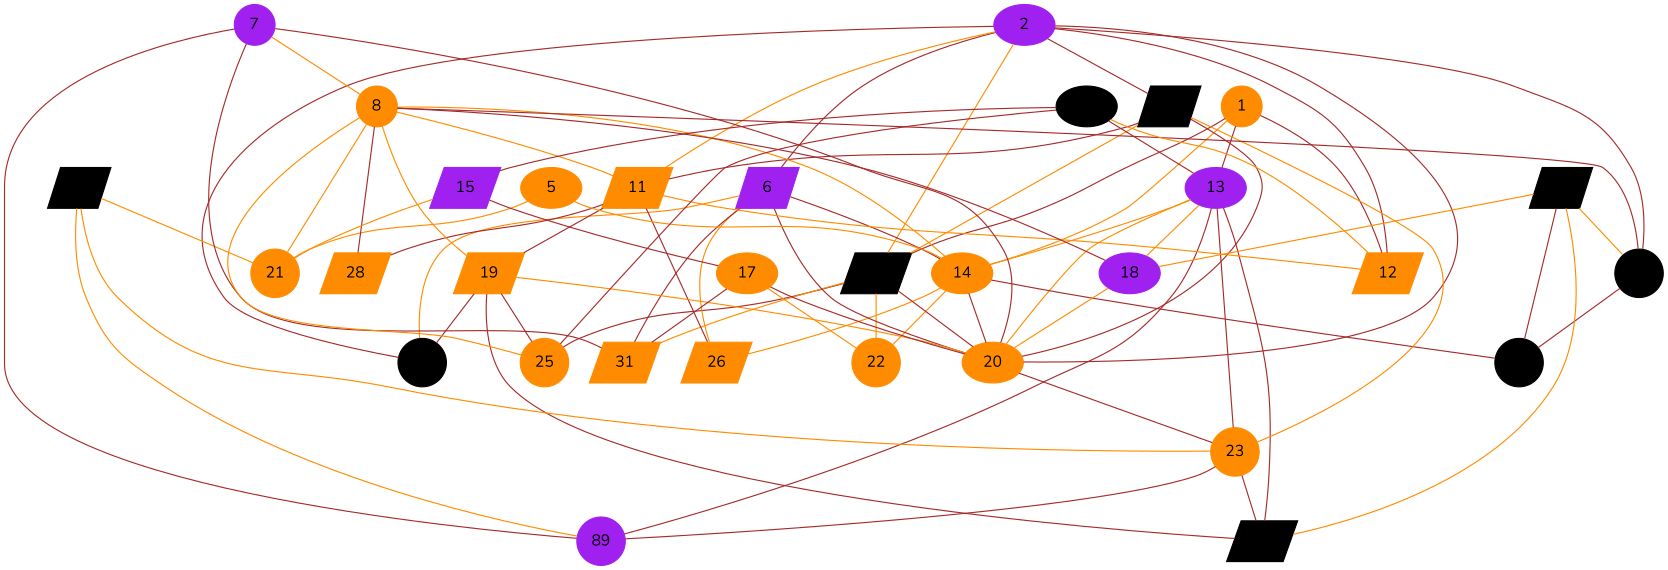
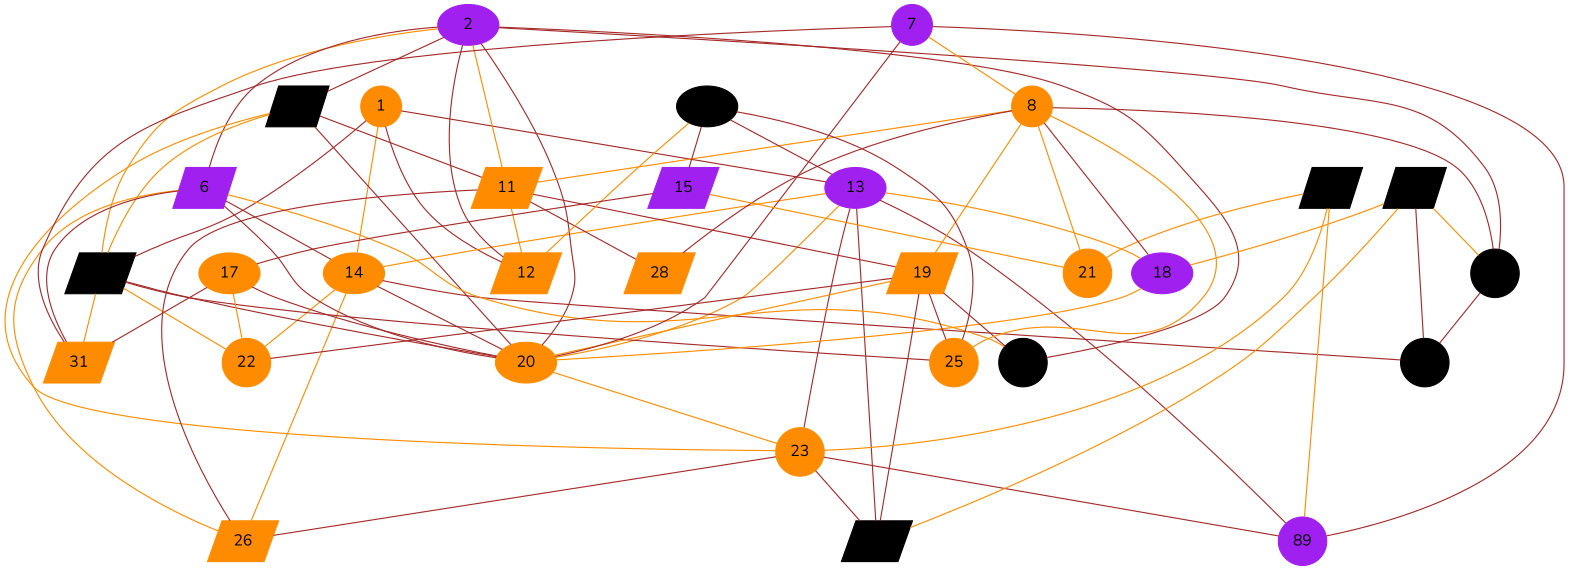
edge "8" -- "14": removed
node "5": removed
edge "19" -- "22": added
edge "20" -- "23": color brown -> darkorange
edge "23" -- "26": added
